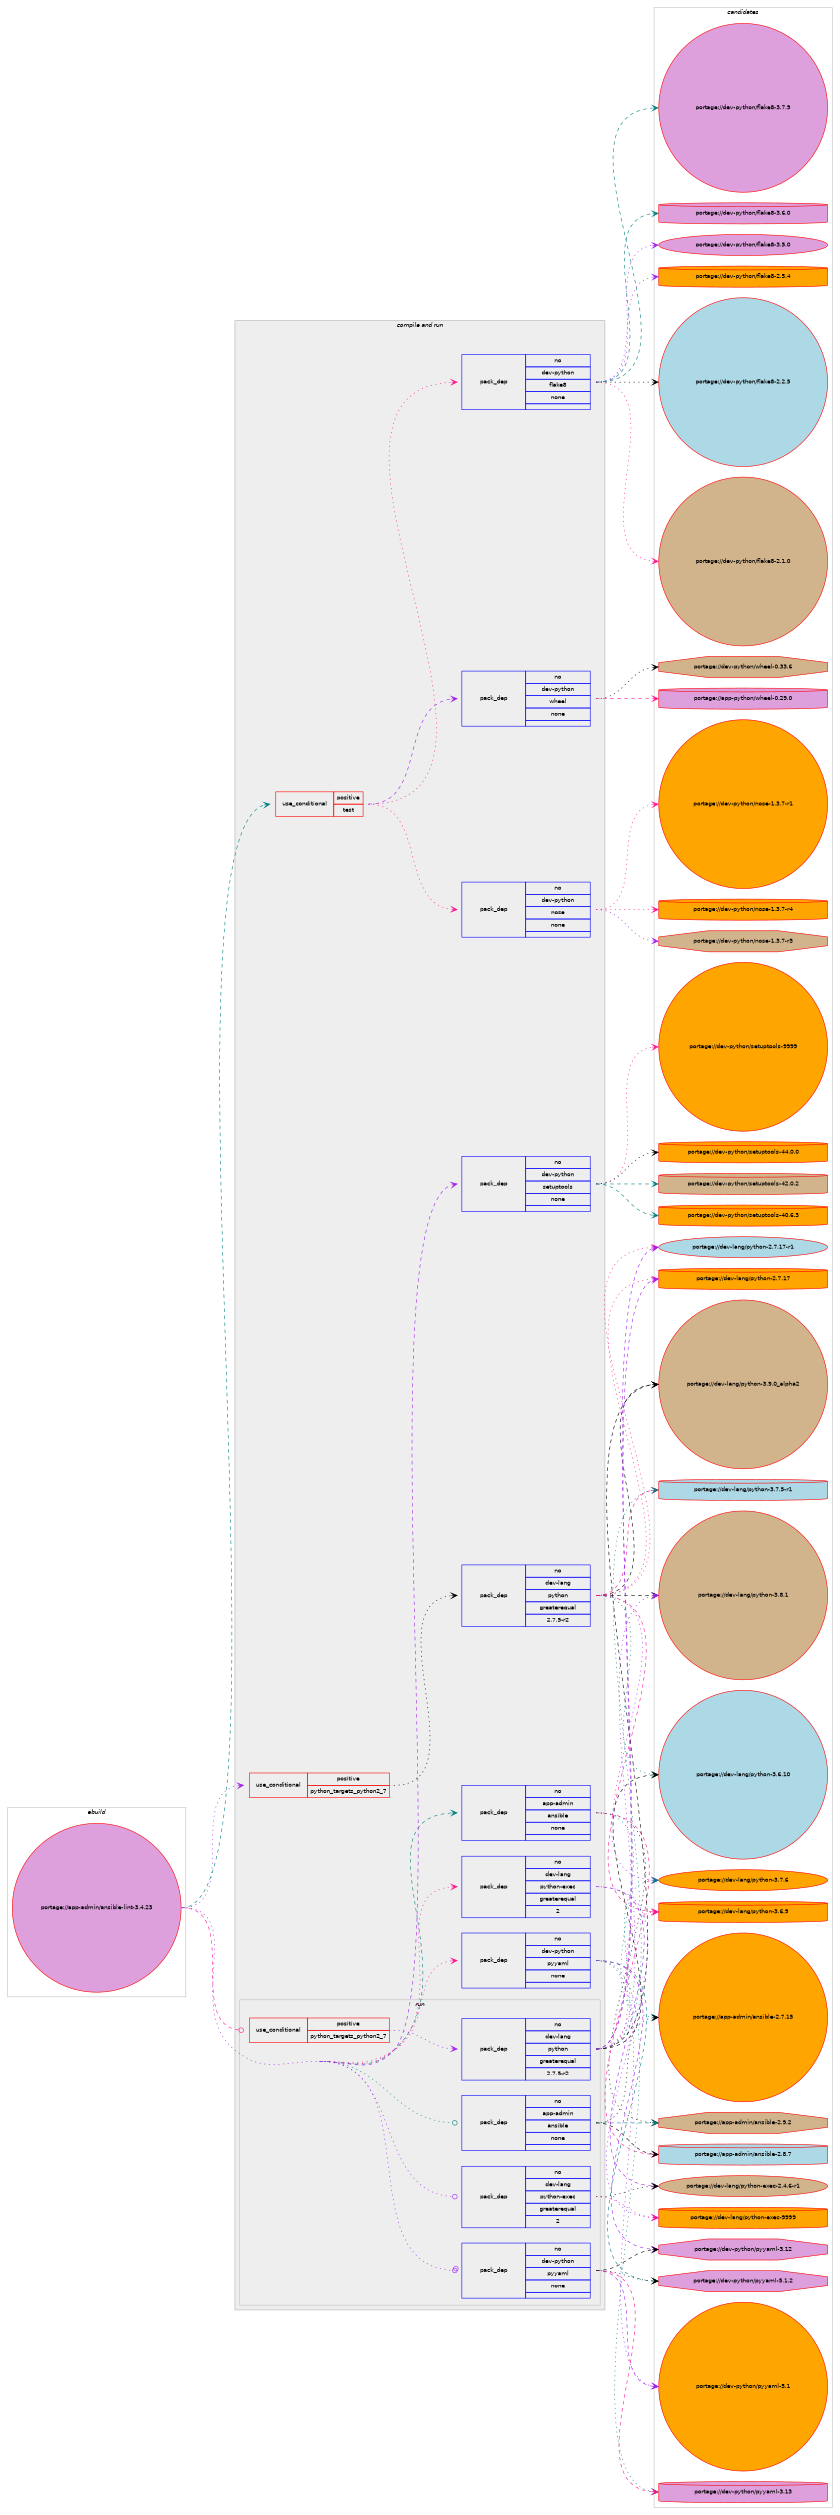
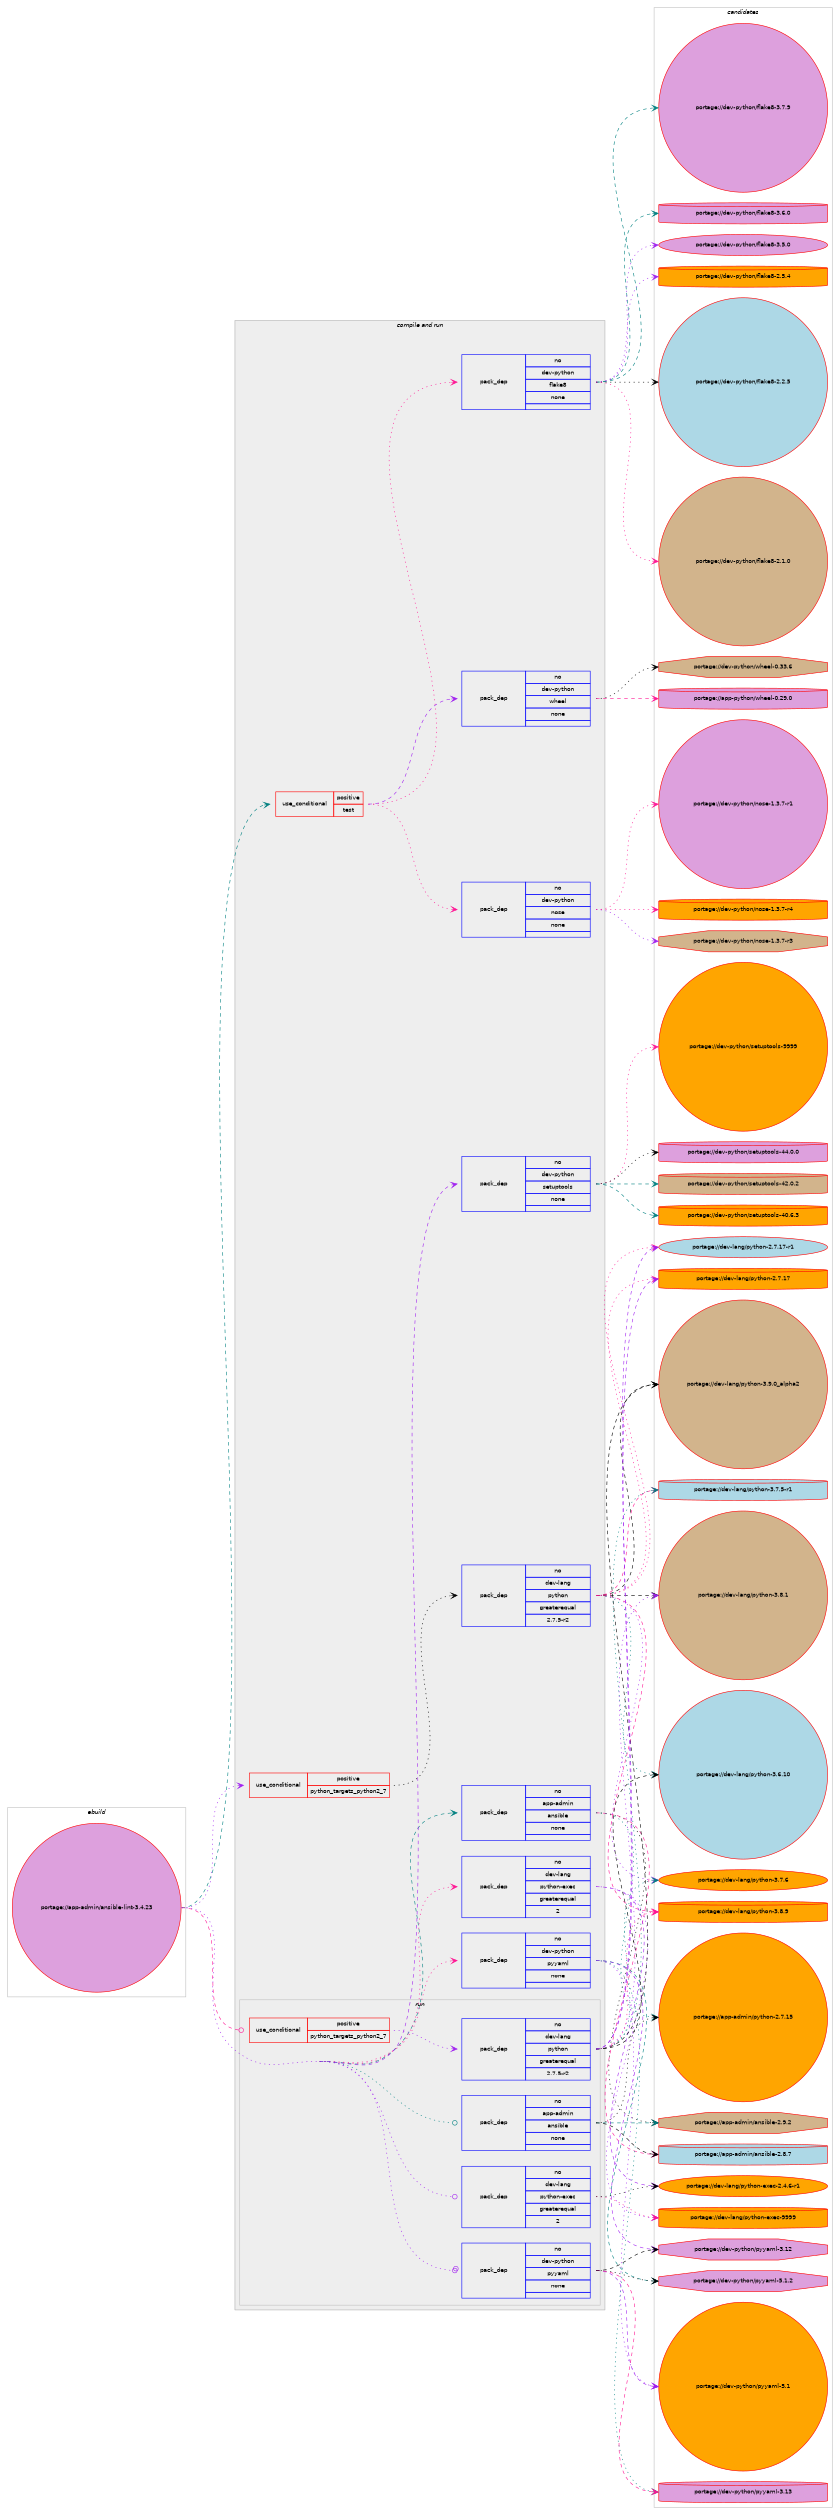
node "portage://dev-python/nose-1.3.7-r1": fillcolor orange -> plum
node "portage://dev-python/setuptools-44.0.0": fillcolor orange -> plum
node "portage://dev-lang/python-3.6.9": label "portage://dev-lang/python-3.6.9" -> "portage://dev-lang/python-3.8.9"
node "portage://app-admin/ansible-2.7.15": label "portage://app-admin/ansible-2.7.15" -> "portage://app-admin/python-2.7.15"
node "portage://dev-lang/python-exec-2.4.6-r1": fillcolor tan -> orange
